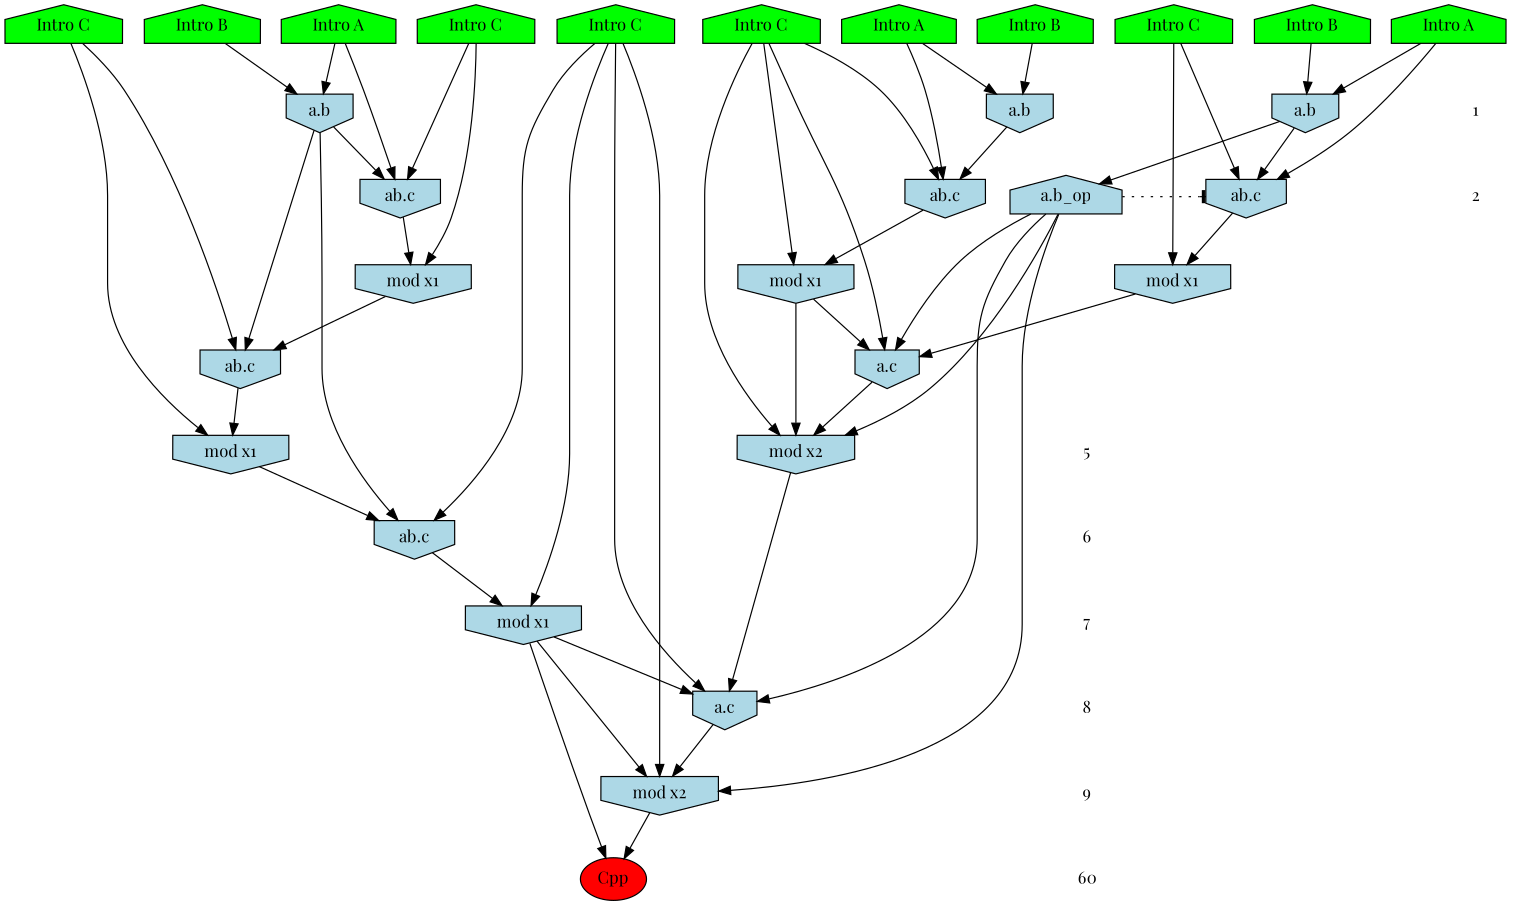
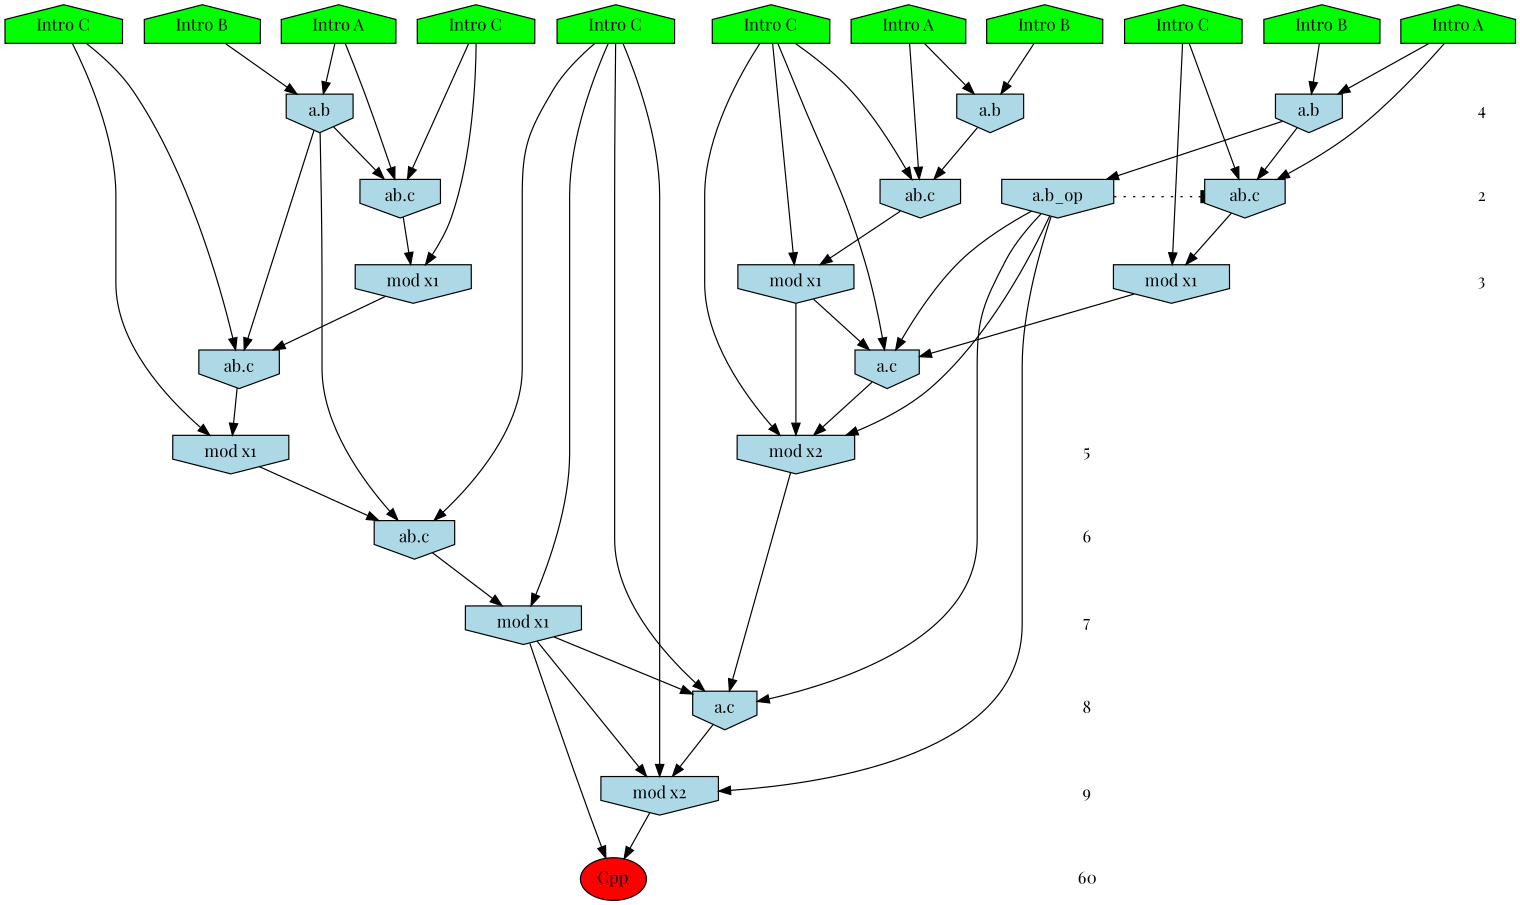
node "1": label "1" -> "4"
node "a.b_op": shape house -> invhouse
node "3": added
